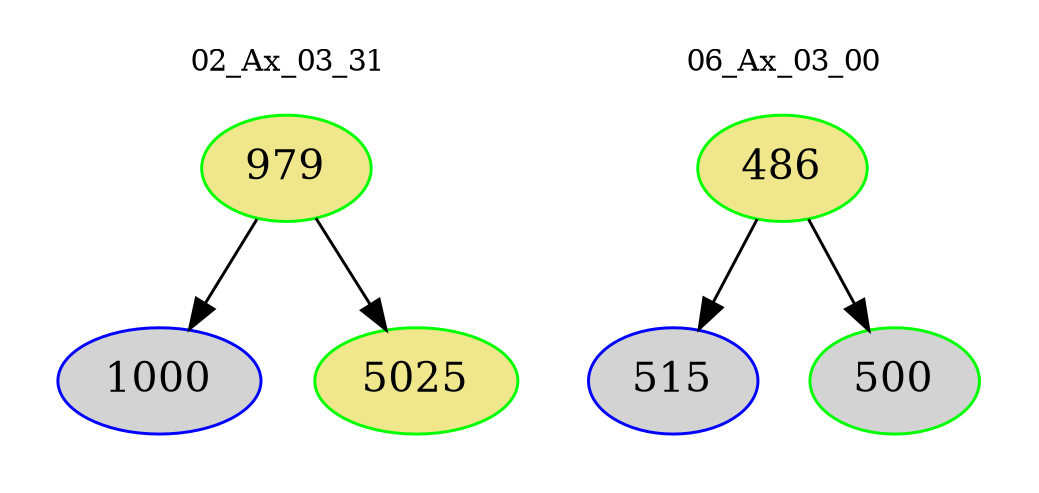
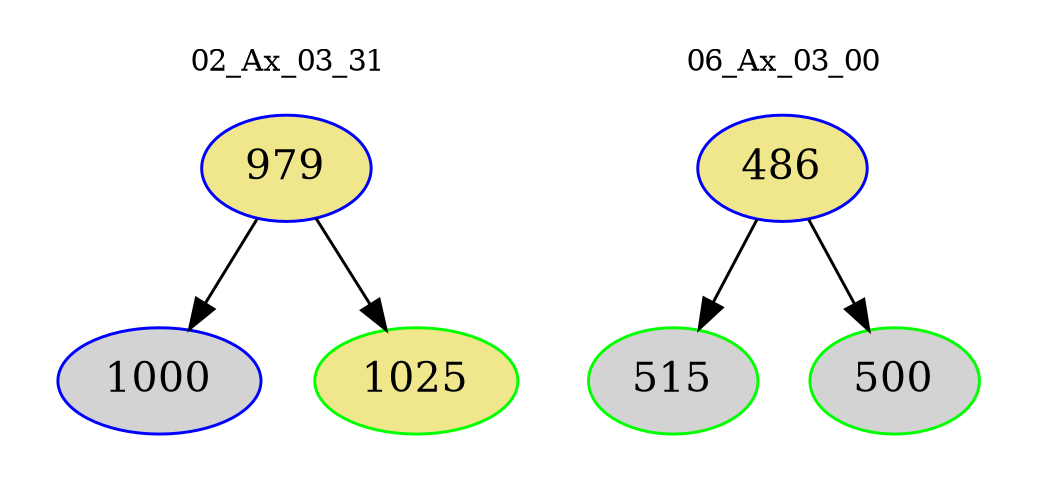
node "979": color green -> blue
node "486": color green -> blue
node "5025": label "5025" -> "1025"
node "515": color blue -> green
